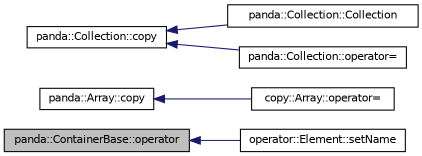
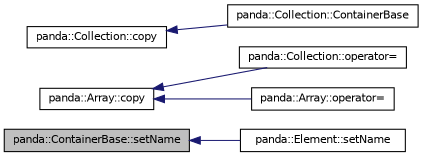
node "panda::Collection::Collection": label "panda::Collection::Collection" -> "panda::Collection::ContainerBase"
edge "panda::Collection::operator=" -> "panda::Collection::copy": now "panda::Collection::operator=" -> "panda::Array::copy"
node "copy::Array::operator=": label "copy::Array::operator=" -> "panda::Array::operator="
node "panda::ContainerBase::operator": label "panda::ContainerBase::operator" -> "panda::ContainerBase::setName"
node "operator::Element::setName": label "operator::Element::setName" -> "panda::Element::setName"
